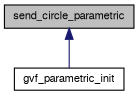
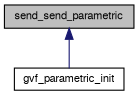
node "send_circle_parametric": label "send_circle_parametric" -> "send_send_parametric"
